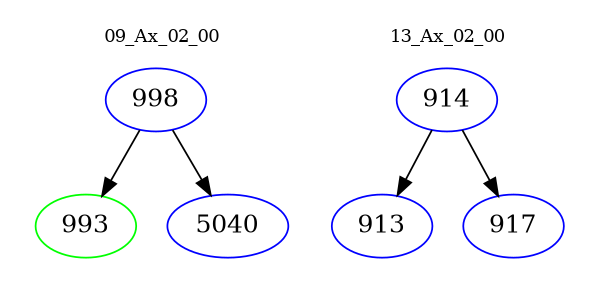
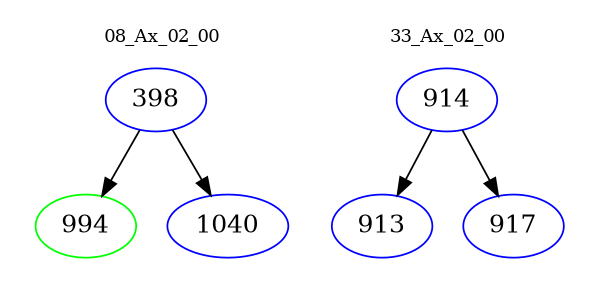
cluster "09_Ax_02_00": label "09_Ax_02_00" -> "08_Ax_02_00"
cluster "13_Ax_02_00": label "13_Ax_02_00" -> "33_Ax_02_00"
node "998": label "998" -> "398"
node "993": label "993" -> "994"
node "5040": label "5040" -> "1040"
